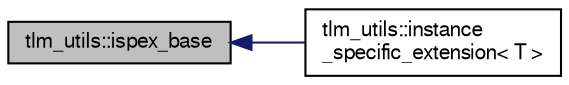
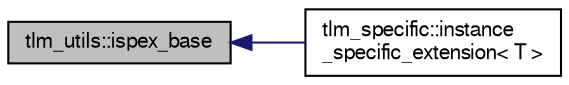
node "tlm_utils::instance _specific_extension< T >": label "tlm_utils::instance _specific_extension< T >" -> "tlm_specific::instance _specific_extension< T >"
